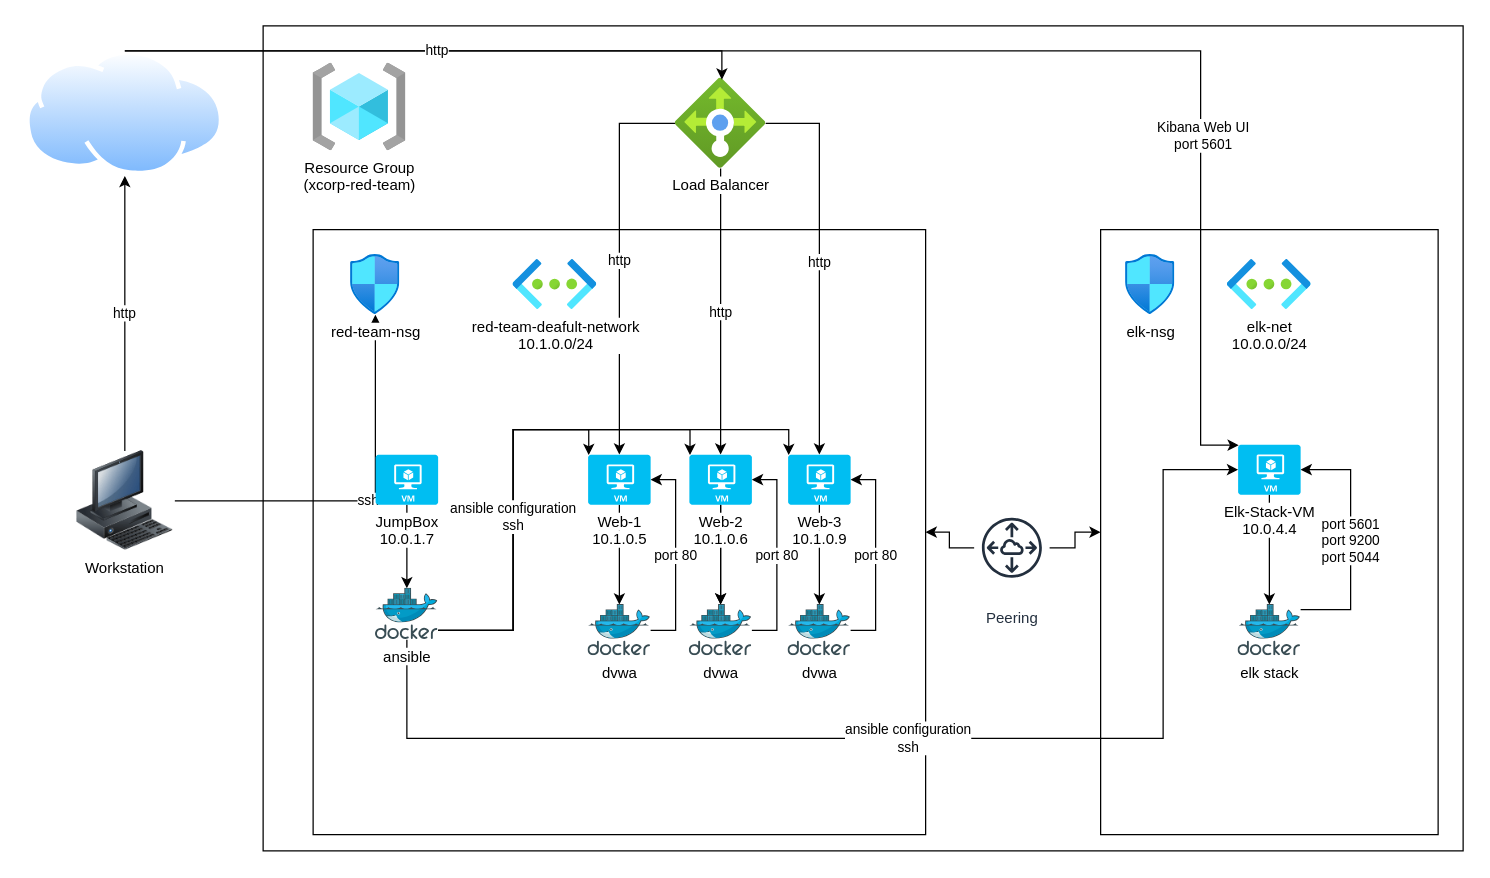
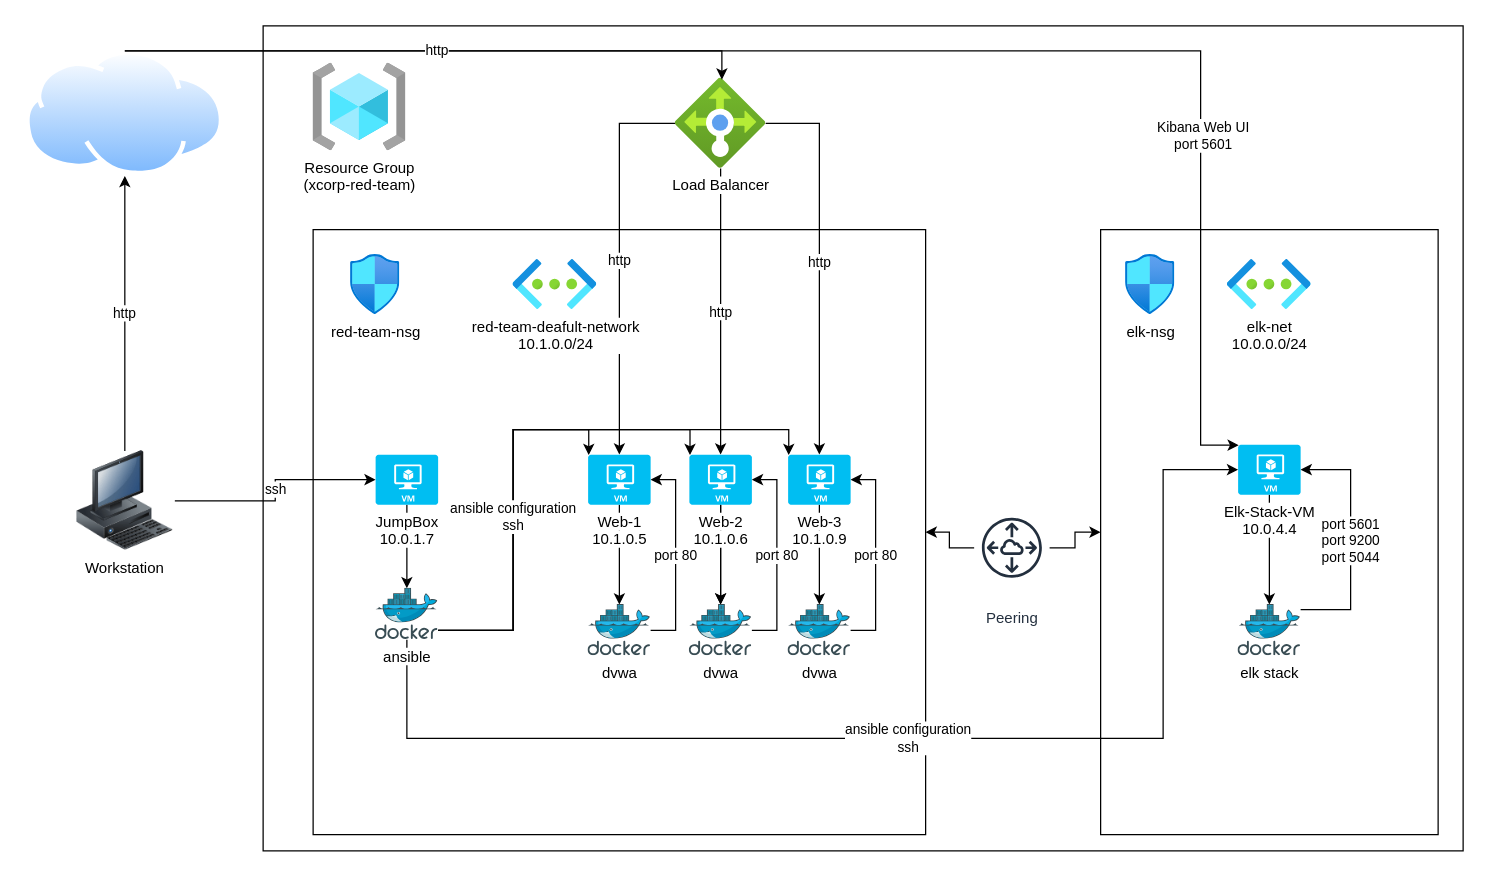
edge "Workstation" -> "red-team-nsg": now "Workstation" -> "JumpBox 10.0.1.7"
